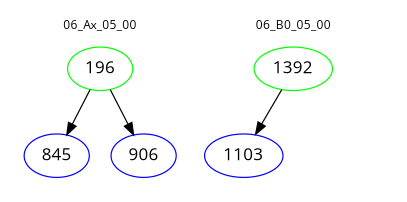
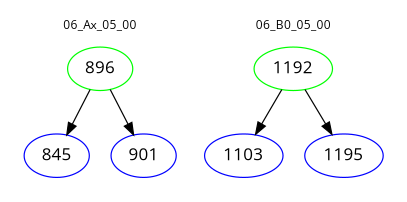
node "196": label "196" -> "896"
node "1392": label "1392" -> "1192"
node "906": label "906" -> "901"
node "1195": added
